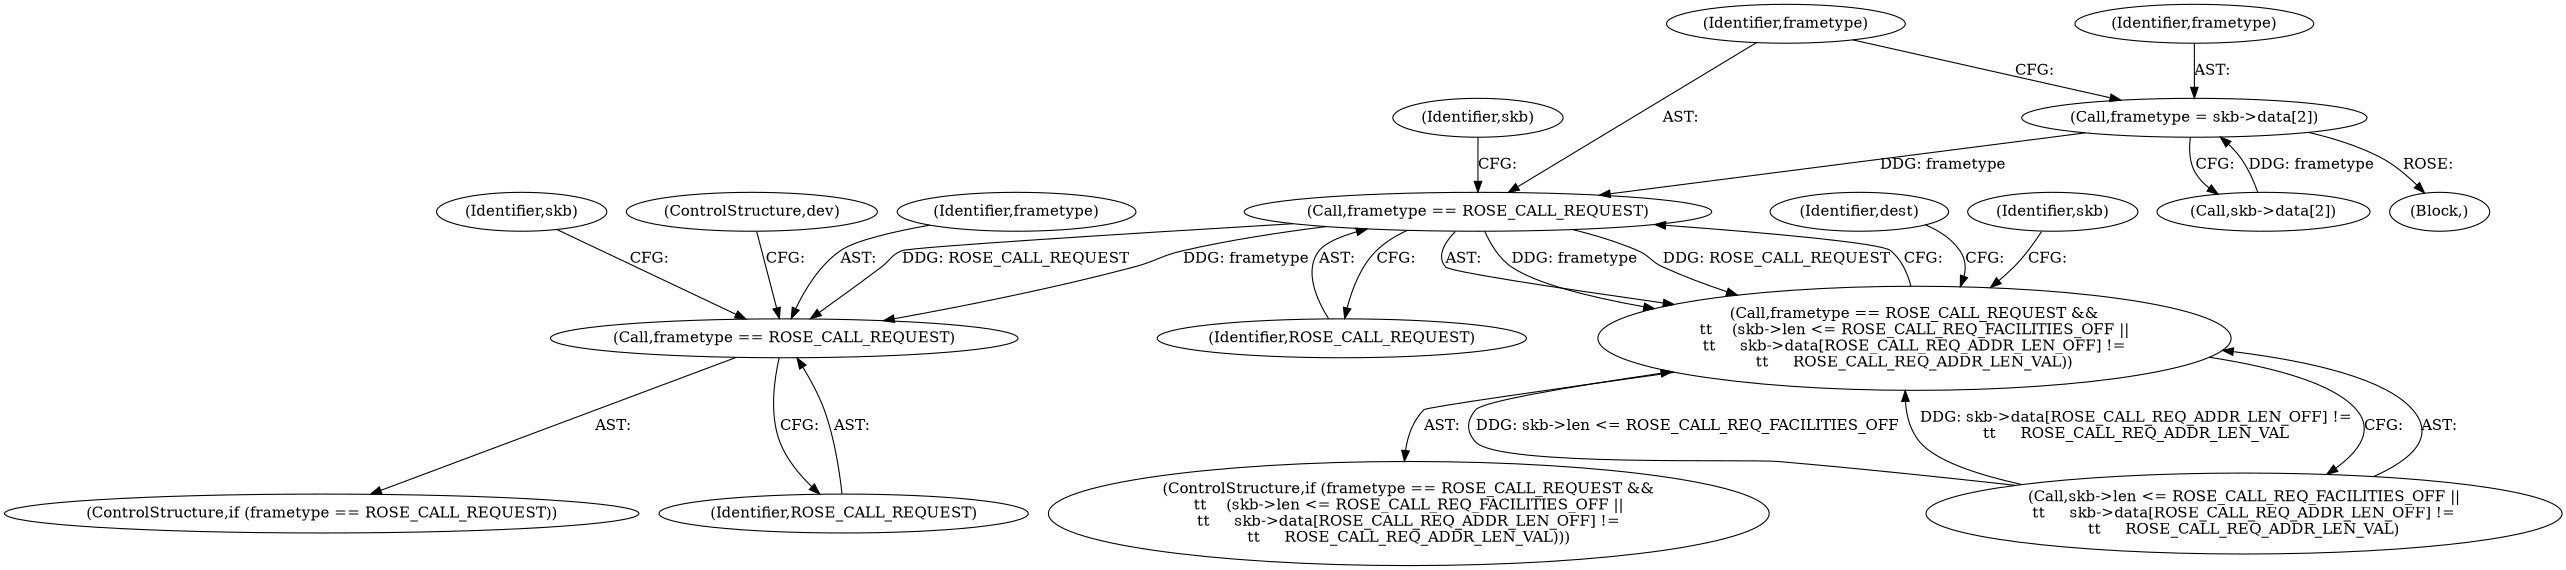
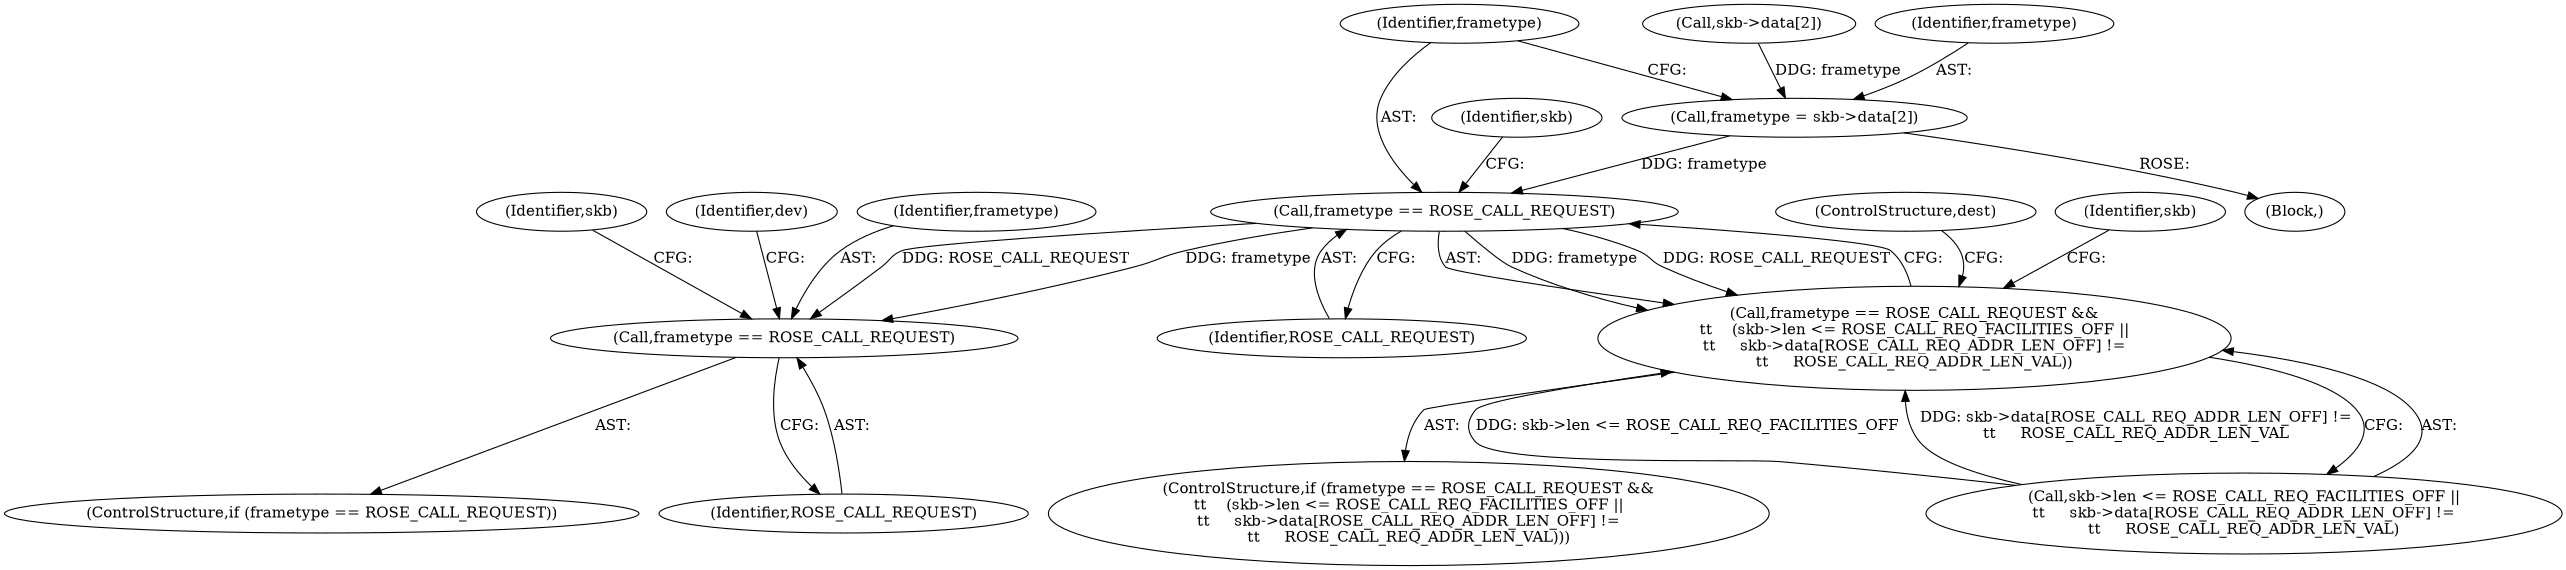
edge "(Call,frametype = skb->data[2])" -> "(Call,skb->data[2])": removed, label "CFG:"
node "(ControlStructure,dev)": label "(ControlStructure,dev)" -> "(Identifier,dev)"
node "(Identifier,dest)": label "(Identifier,dest)" -> "(ControlStructure,dest)"
